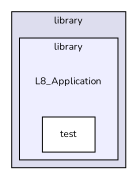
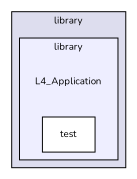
node "L8_Application": label "L8_Application" -> "L4_Application"
